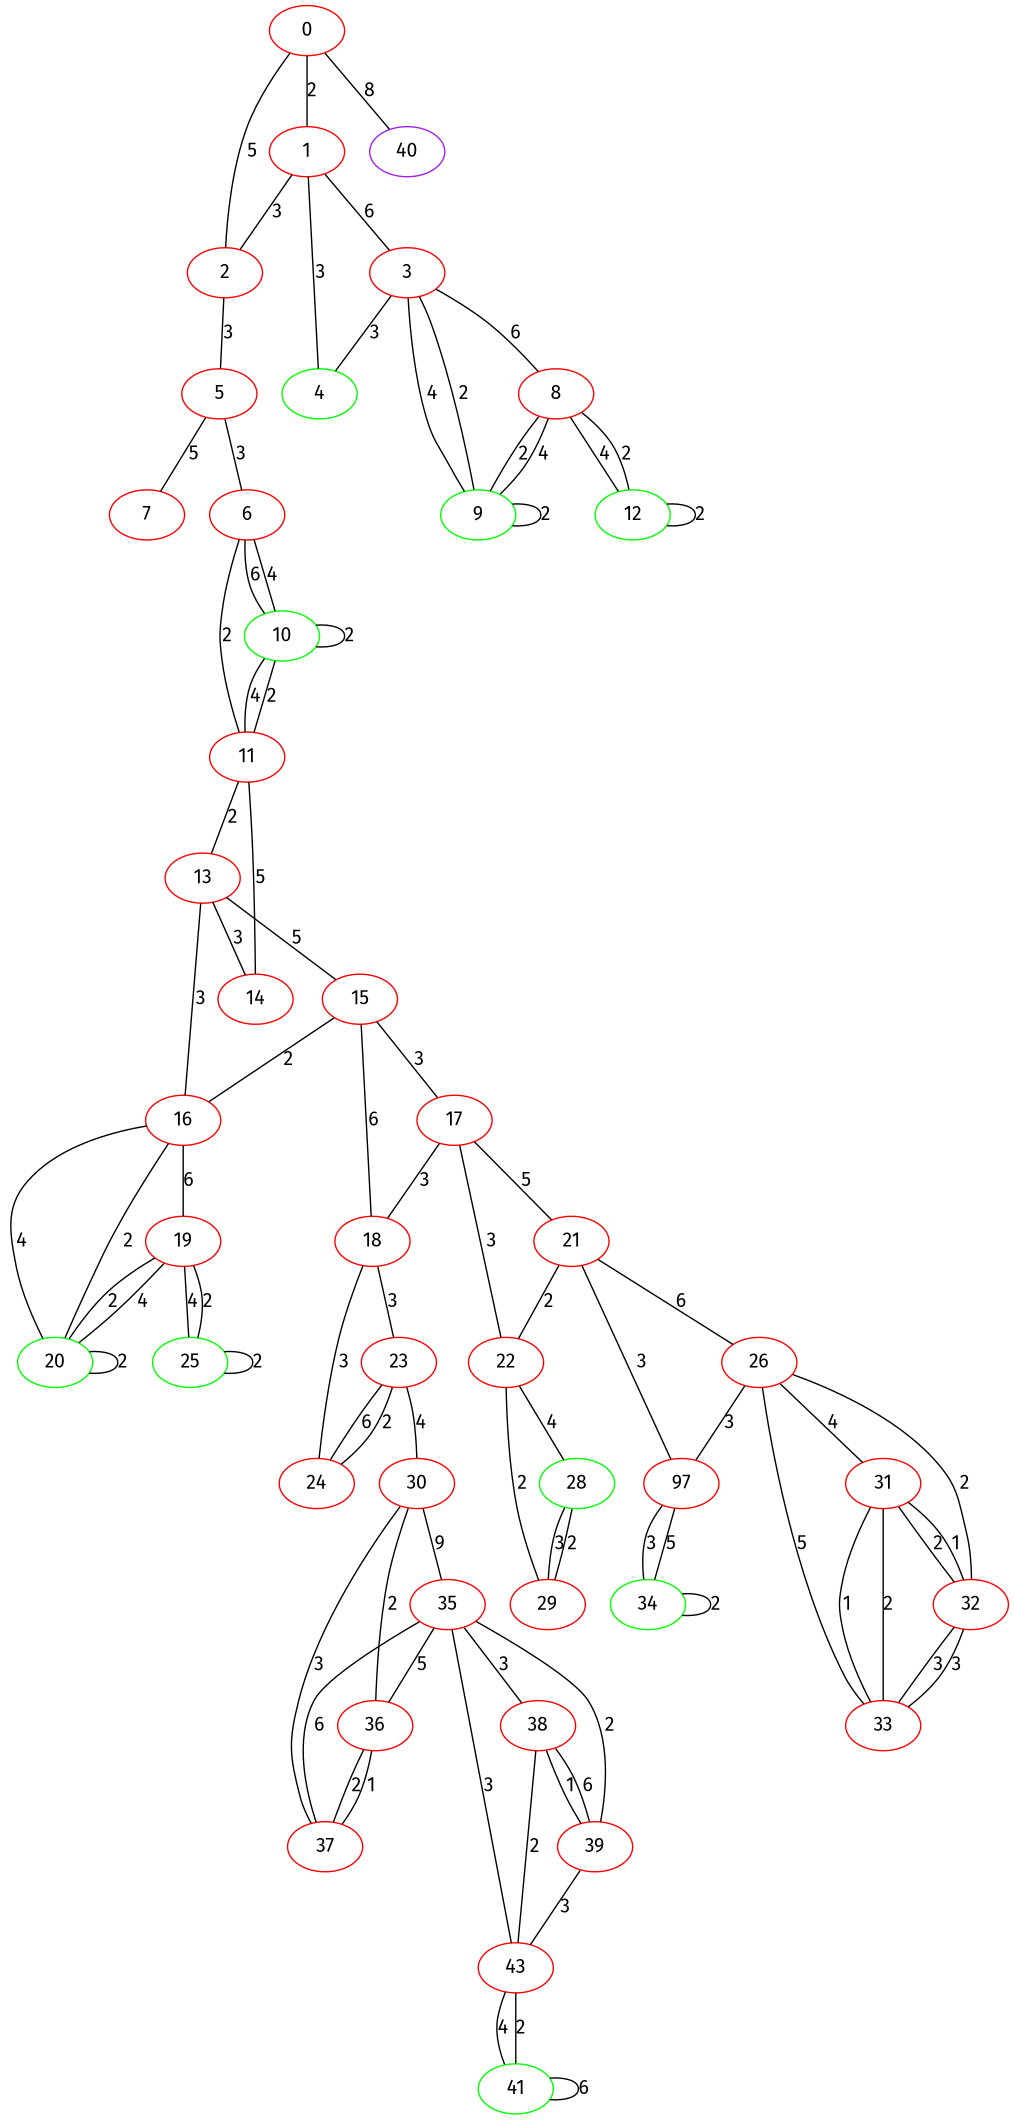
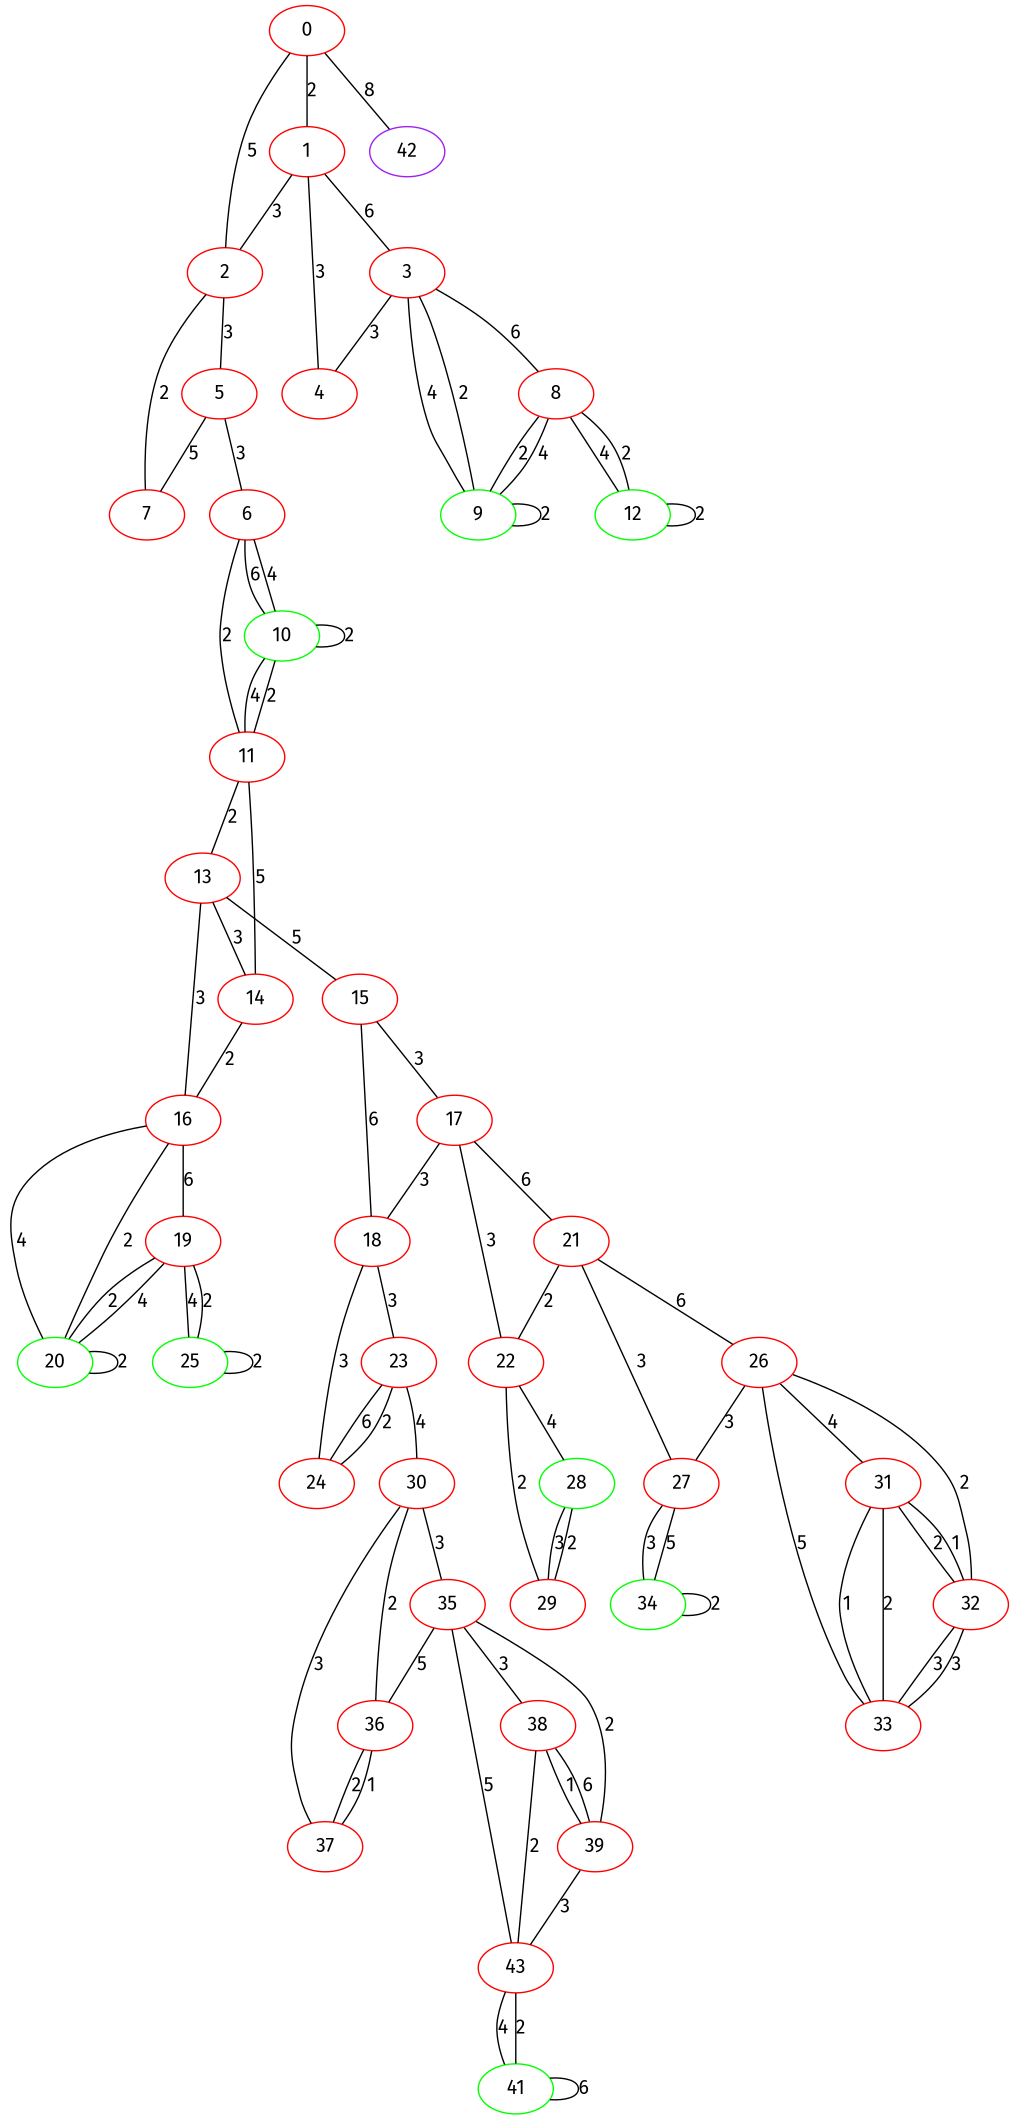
node "40": label "40" -> "42"
edge "2" -- "7": added, label "2"
node "4": color green -> red
edge "15" -- "16": now "14" -- "16"
edge "17" -- "21": label "5" -> "6"
node "97": label "97" -> "27"
edge "30" -- "35": label "9" -> "3"
edge "35" -- "37": removed, label "6"
edge "35" -- "43": label "3" -> "5"
